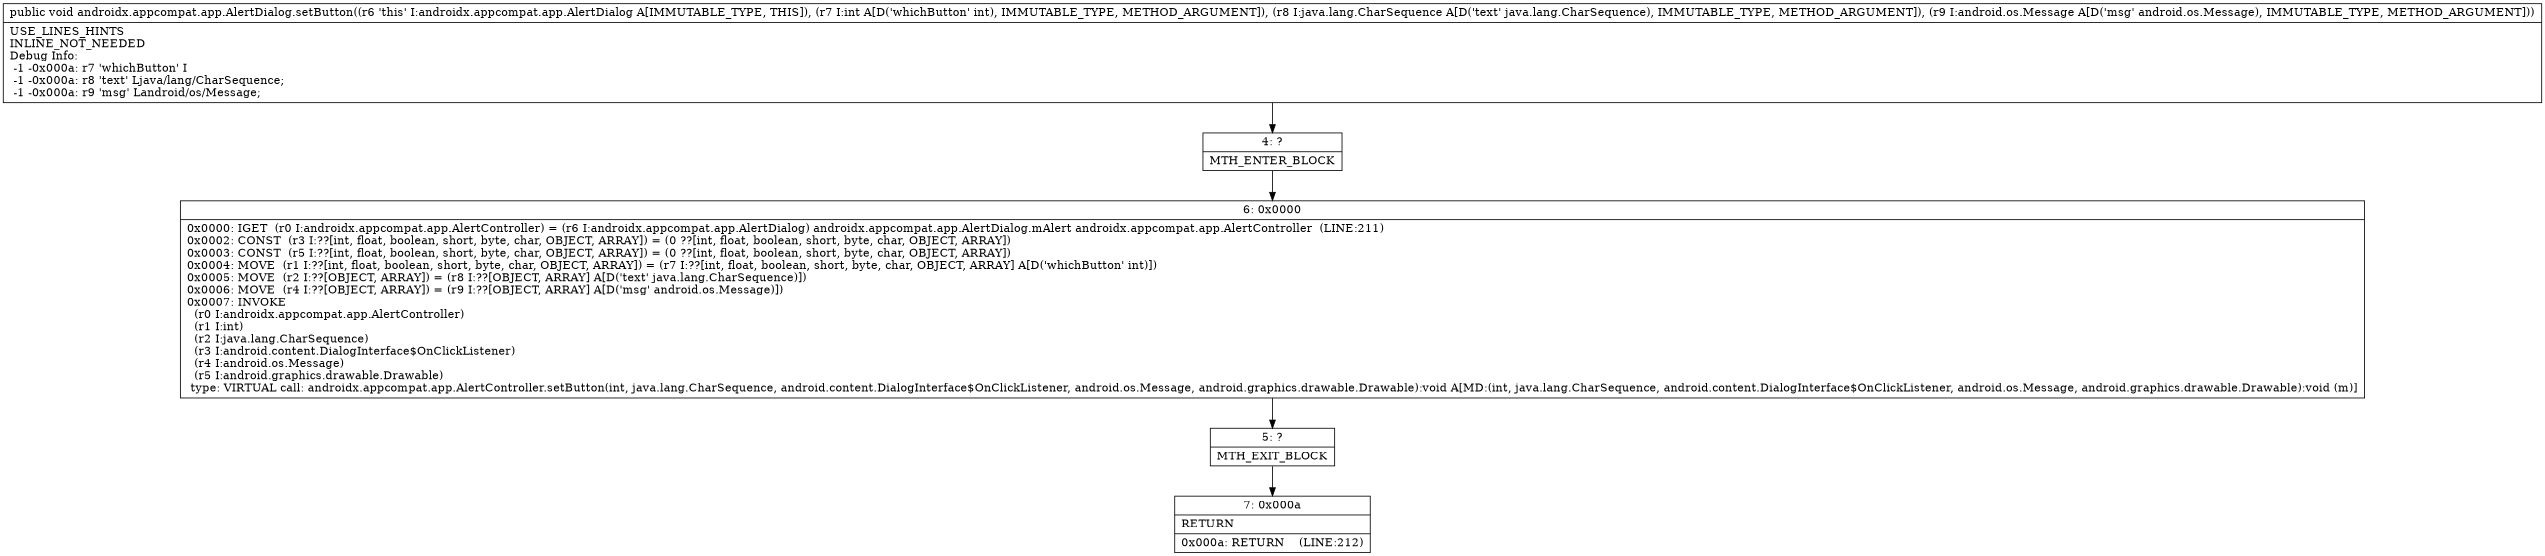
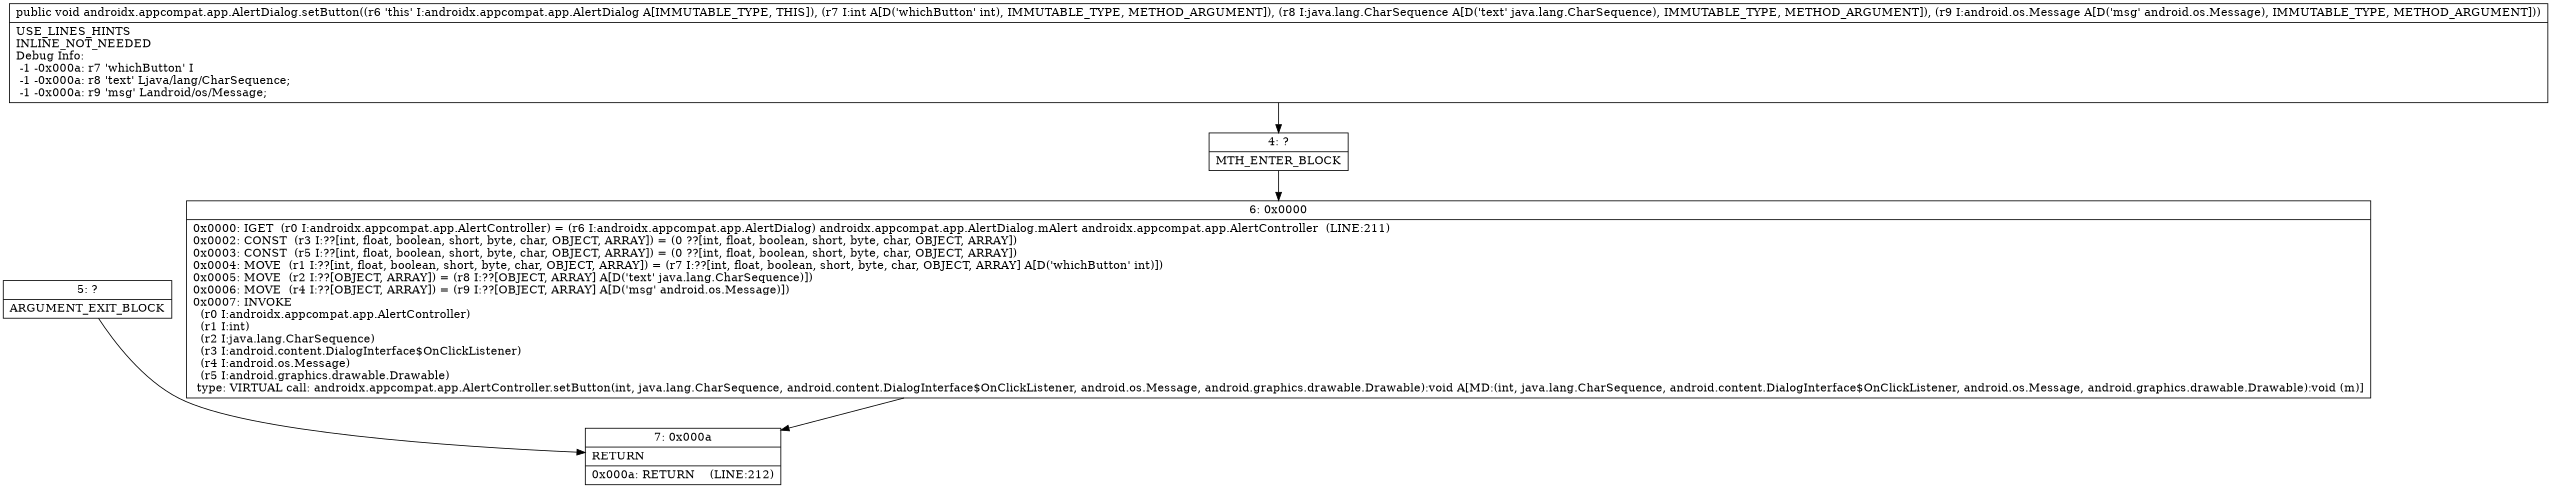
edge "6: 0x0000" -> "5: ?": now "6: 0x0000" -> "7: 0x000a"
node "5: ?": text "MTH_EXIT_BLOCK" -> "ARGUMENT_EXIT_BLOCK"
